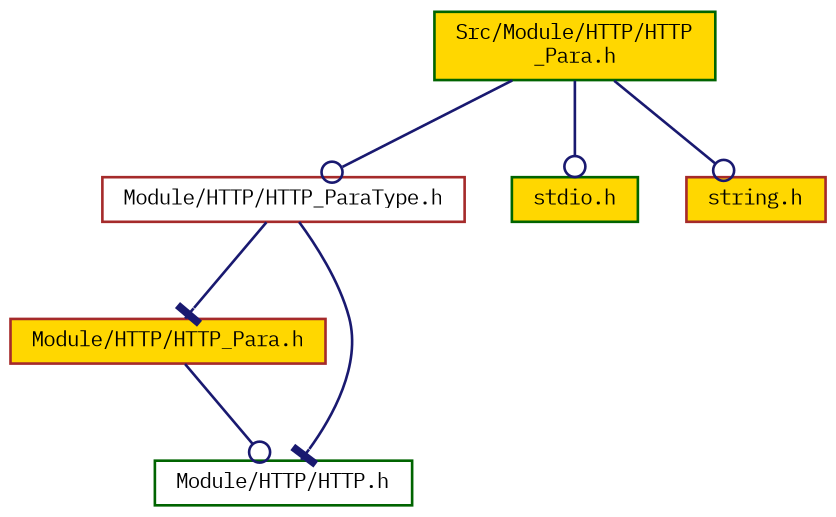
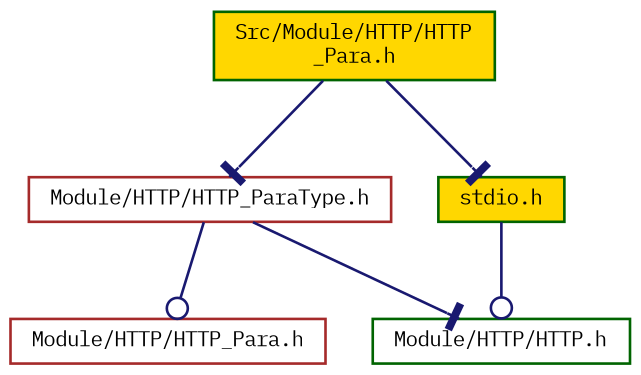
edge "Src/Module/HTTP/HTTP _Para.h" -> "stdio.h": arrowhead odot -> tee
edge "Src/Module/HTTP/HTTP _Para.h" -> "Module/HTTP/HTTP_ParaType.h": arrowhead odot -> tee
node "string.h": removed
edge "Module/HTTP/HTTP_ParaType.h" -> "Module/HTTP/HTTP_Para.h": arrowhead tee -> odot
node "Module/HTTP/HTTP_Para.h": fillcolor gold -> white
edge "Module/HTTP/HTTP_Para.h" -> "Module/HTTP/HTTP.h": now "stdio.h" -> "Module/HTTP/HTTP.h"
